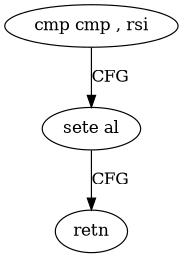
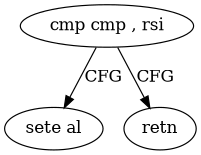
edge "sete al" -> "retn": now "cmp cmp , rsi" -> "retn"
